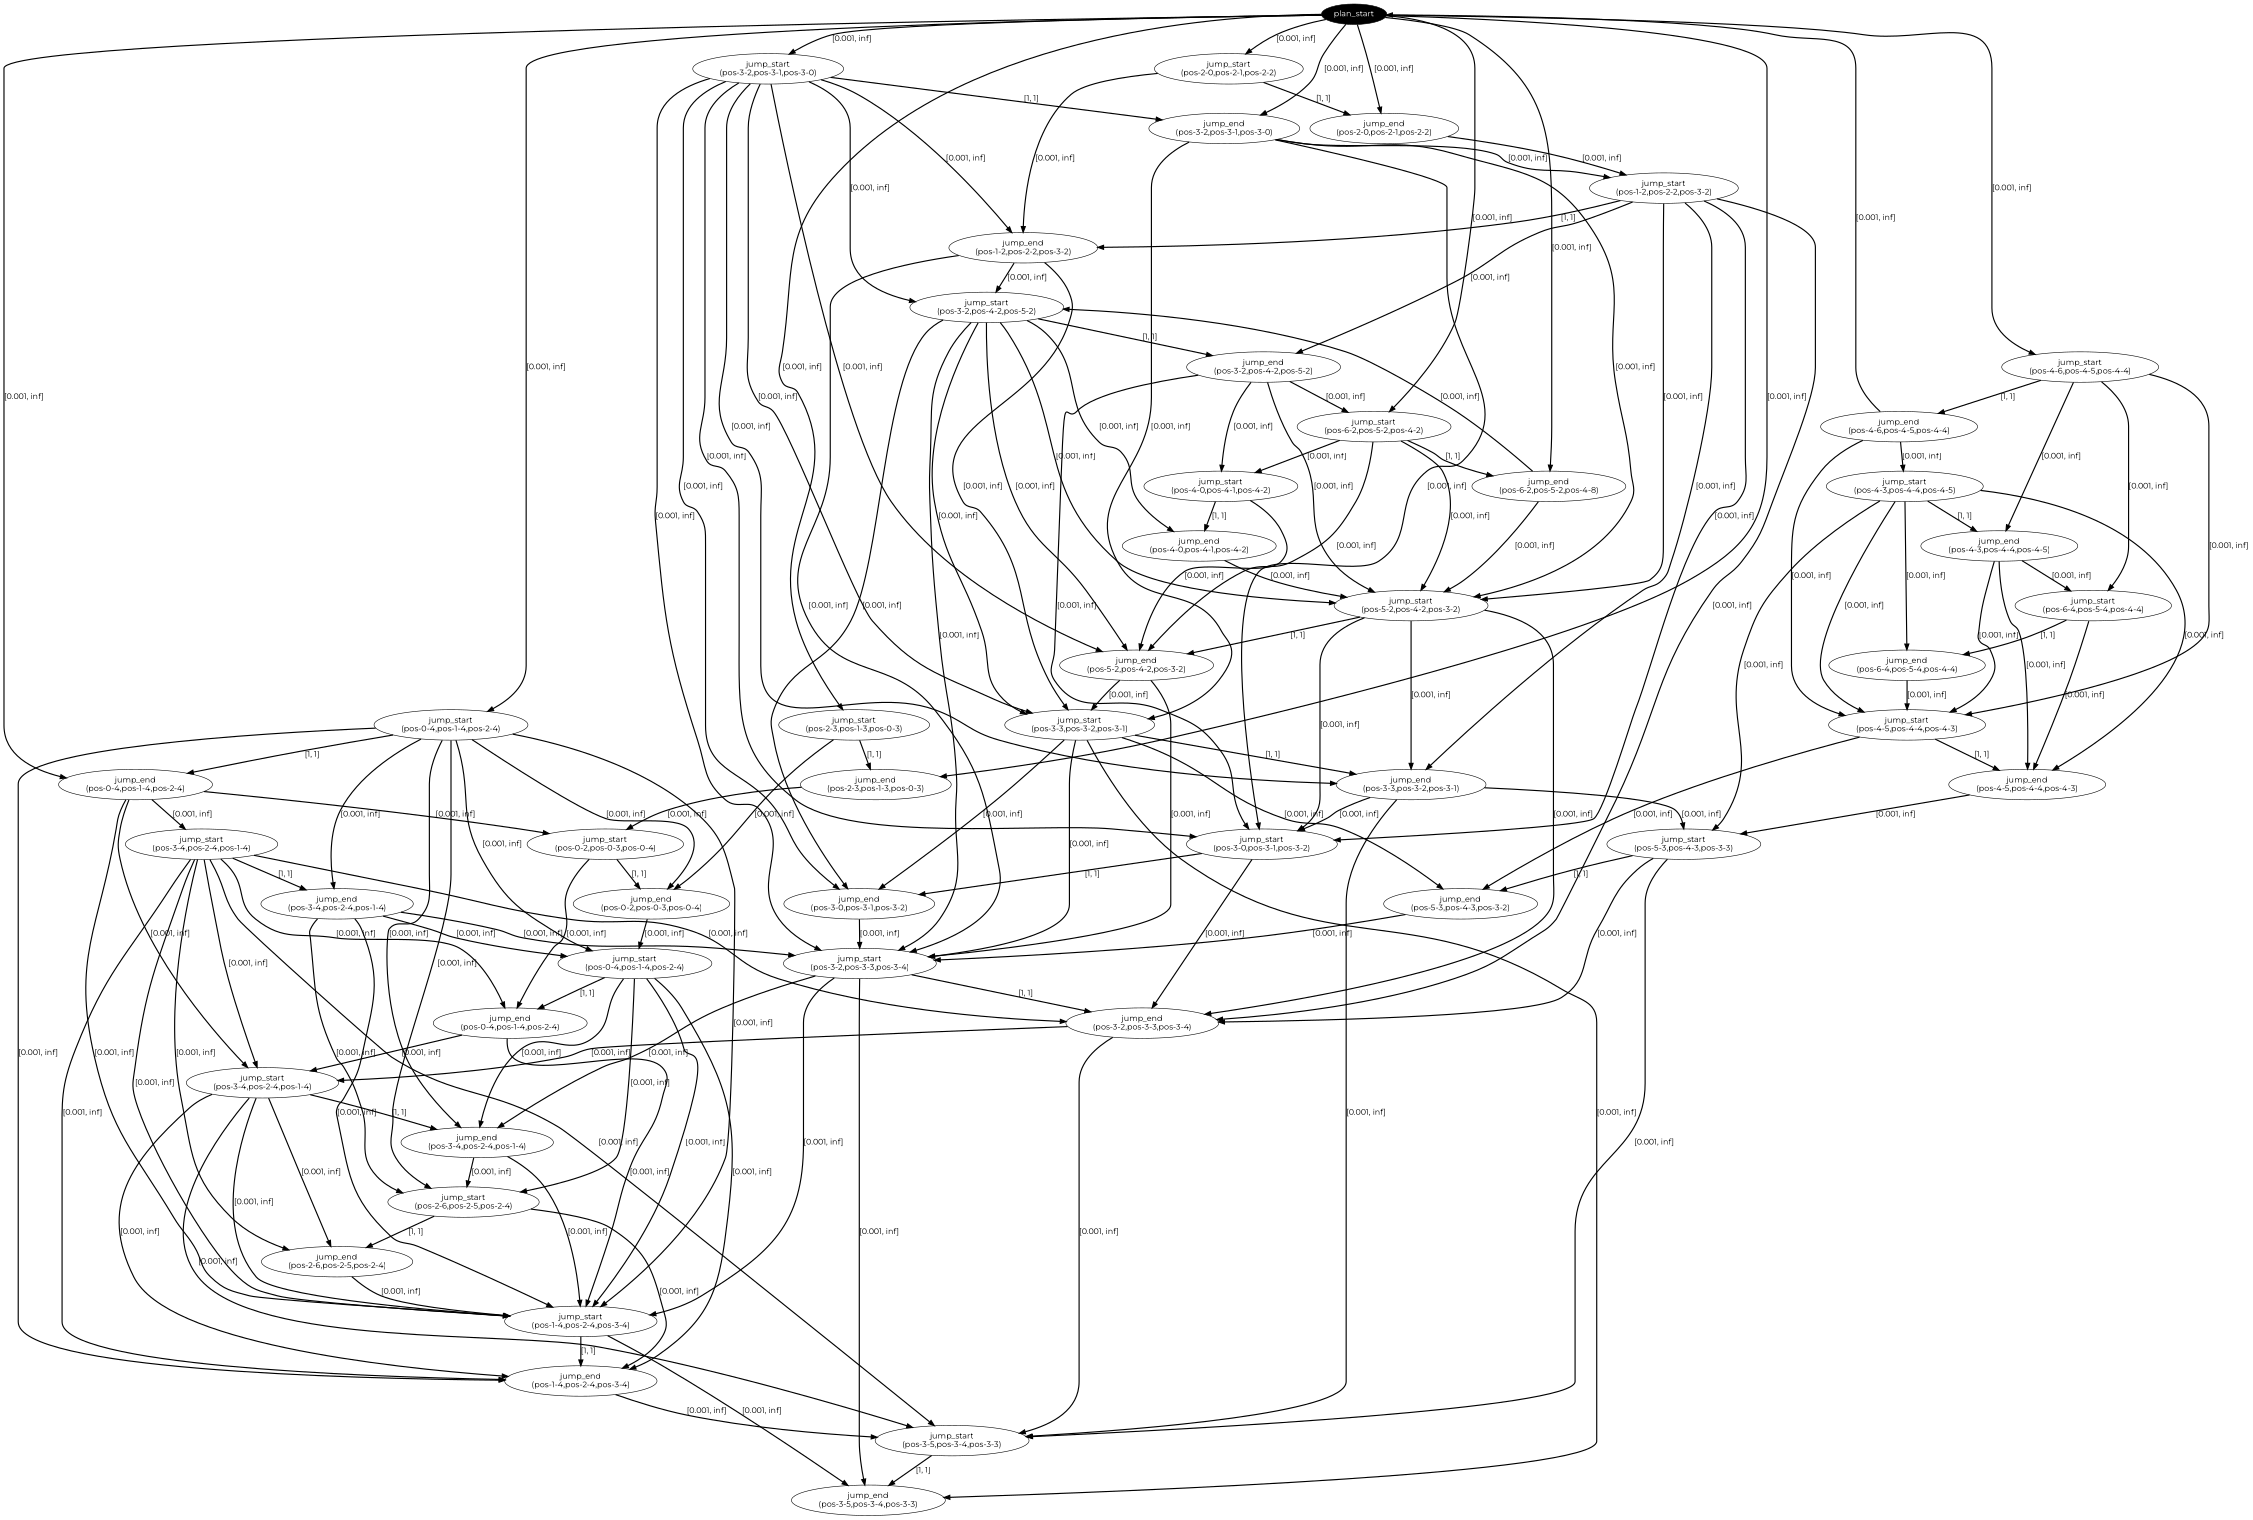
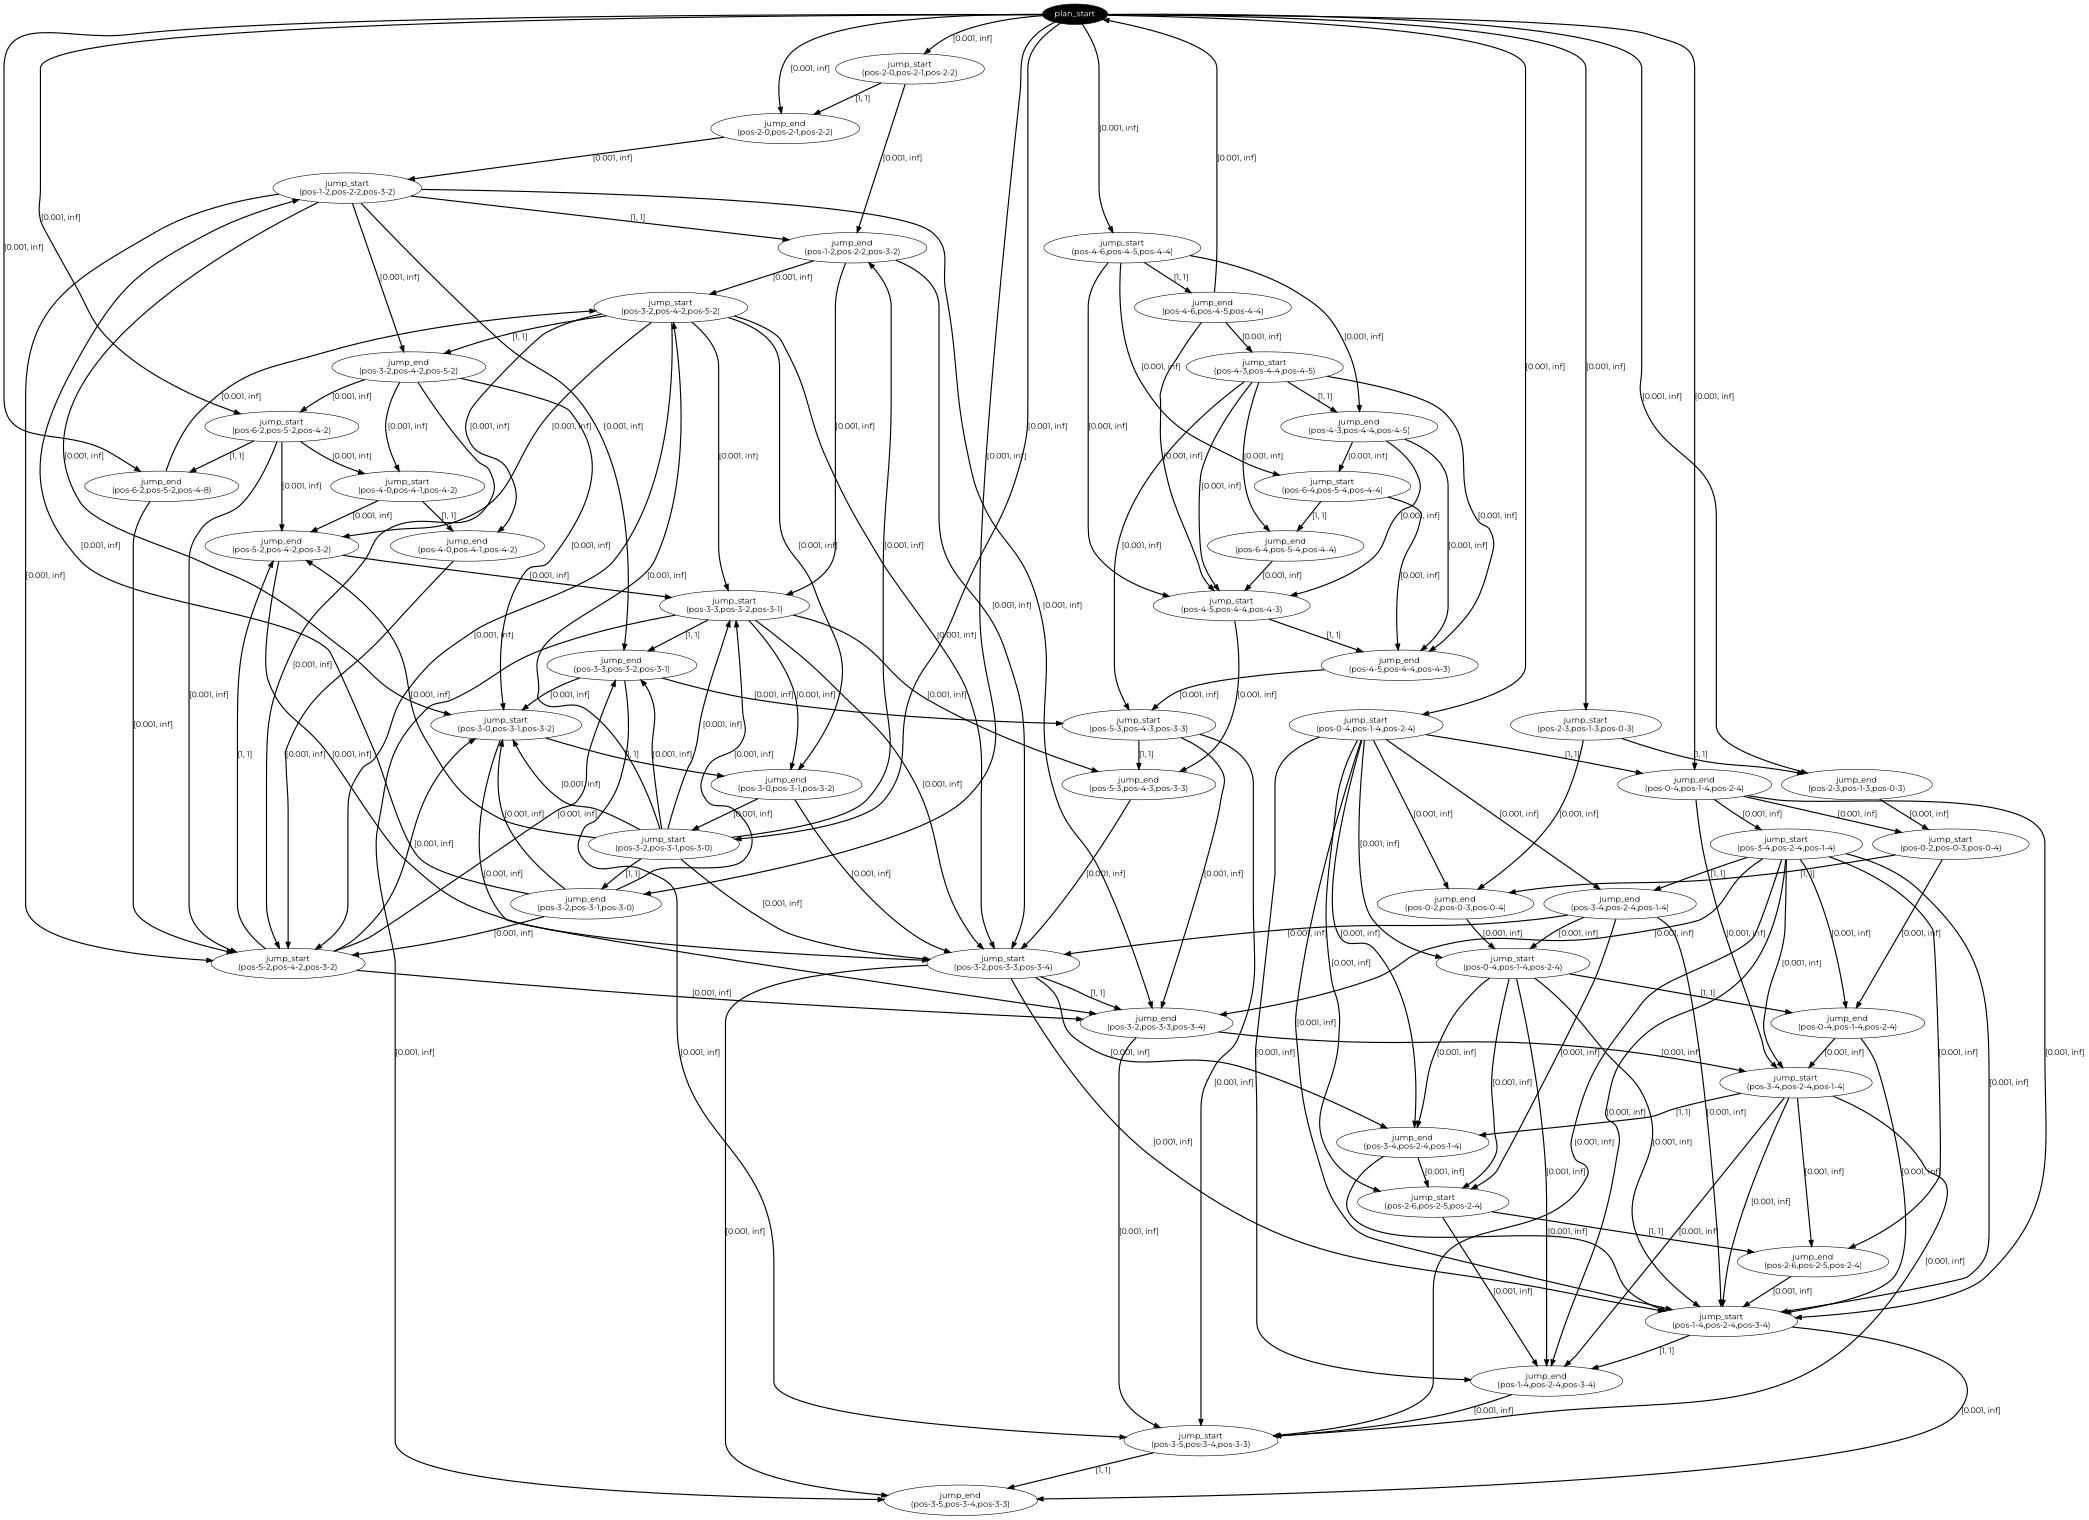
edge "jump_start (pos-3-2,pos-3-1,pos-3-0)" -> "jump_end (pos-3-0,pos-3-1,pos-3-2)": reversed
node "jump_end (pos-5-3,pos-4-3,pos-3-2)": label "jump_end (pos-5-3,pos-4-3,pos-3-2)" -> "jump_end (pos-5-3,pos-4-3,pos-3-3)"
